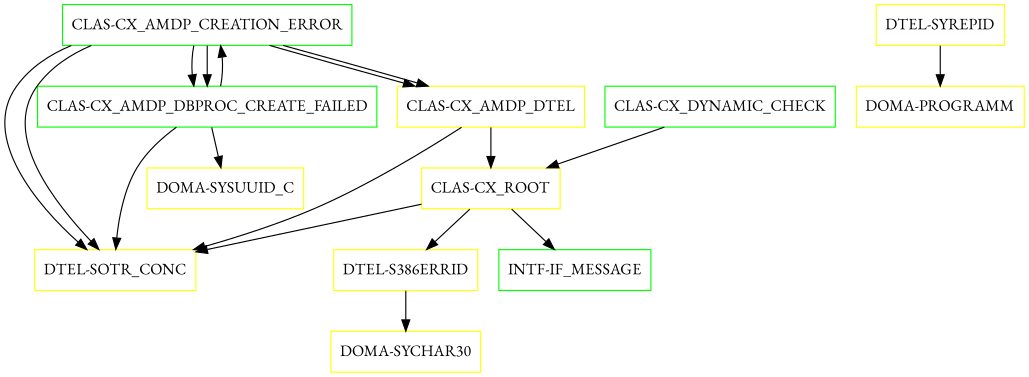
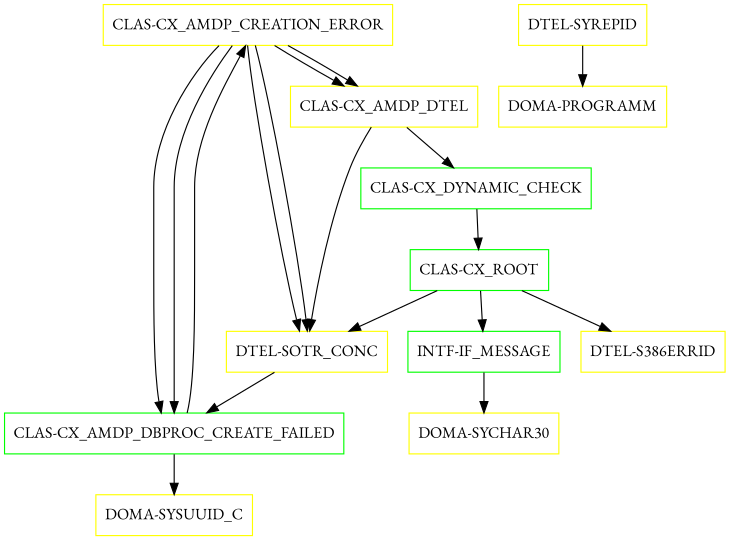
node "CLAS-CX_AMDP_CREATION_ERROR": color green -> yellow
edge "CLAS-CX_AMDP_DTEL" -> "CLAS-CX_ROOT": now "CLAS-CX_AMDP_DTEL" -> "CLAS-CX_DYNAMIC_CHECK"
edge "CLAS-CX_AMDP_DBPROC_CREATE_FAILED" -> "DTEL-SOTR_CONC": reversed
node "CLAS-CX_ROOT": color yellow -> green
edge "DTEL-S386ERRID" -> "DOMA-SYCHAR30": now "INTF-IF_MESSAGE" -> "DOMA-SYCHAR30"
